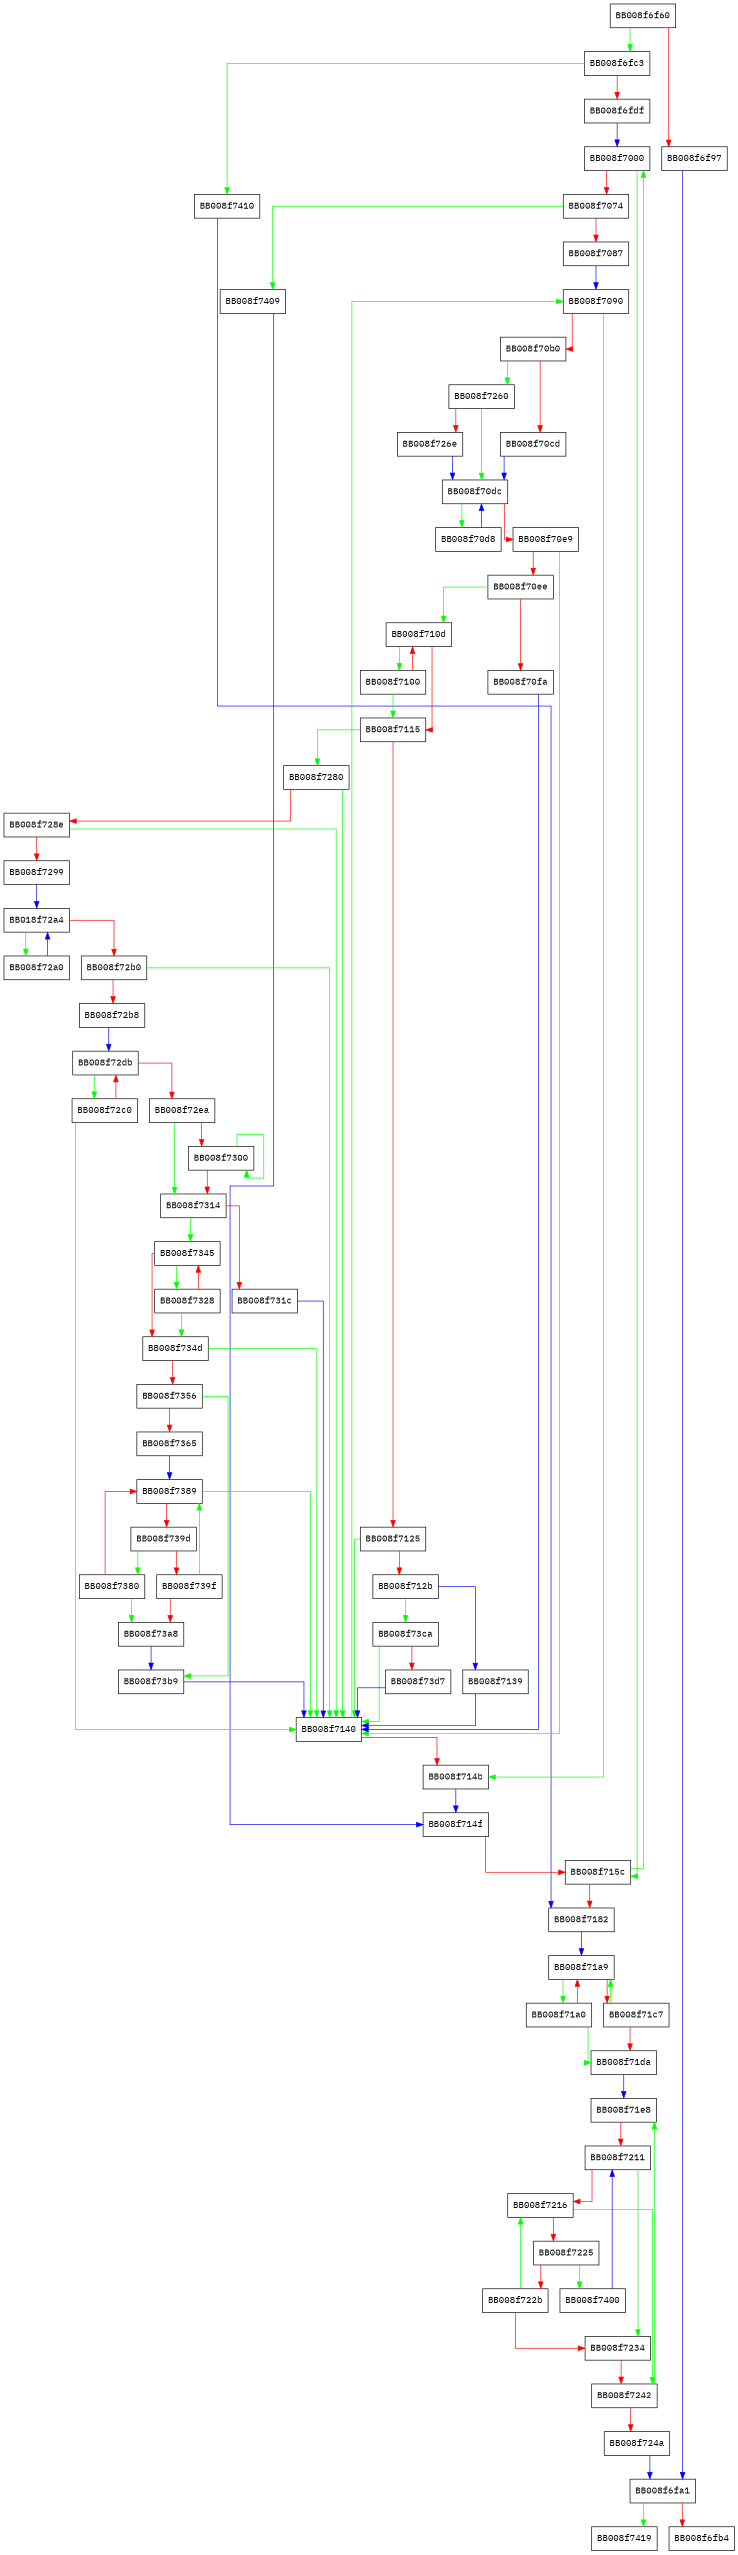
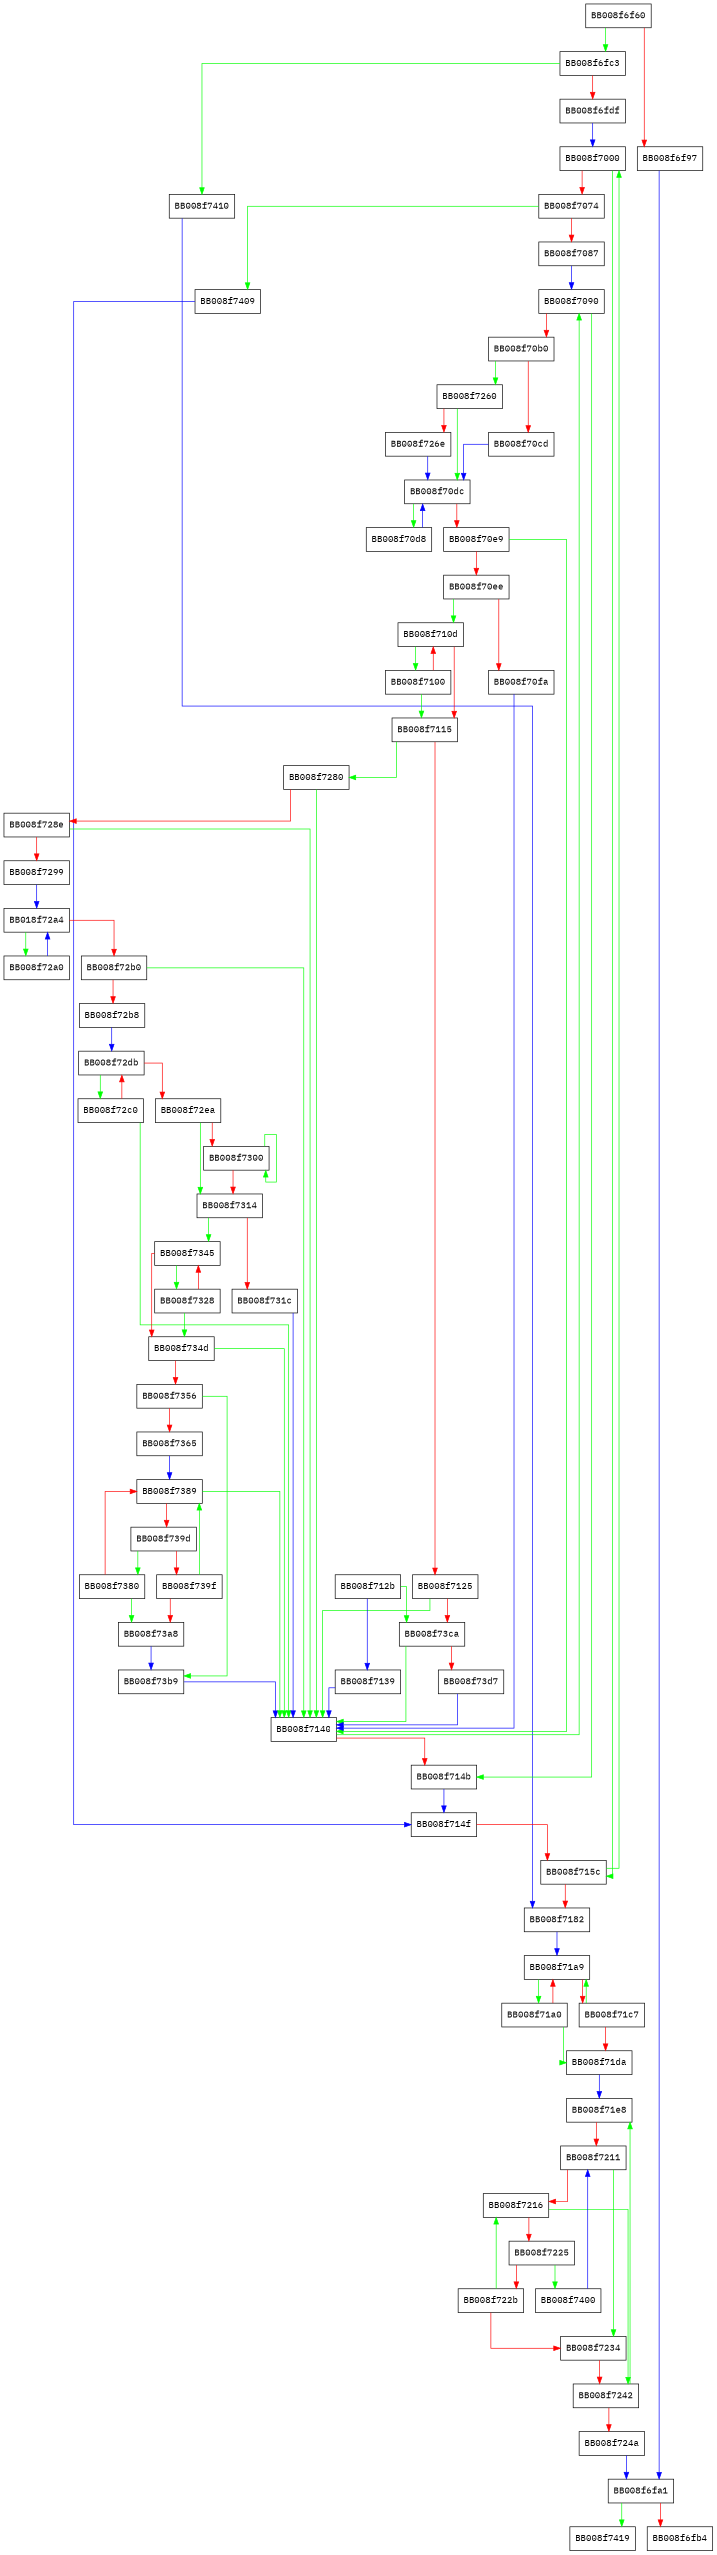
edge "BB008f7125" -> "BB008f712b": now "BB008f7125" -> "BB008f73ca"
